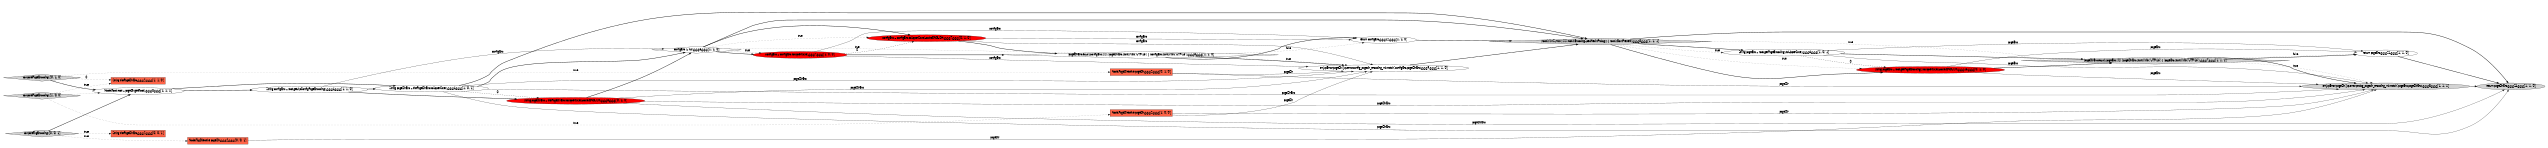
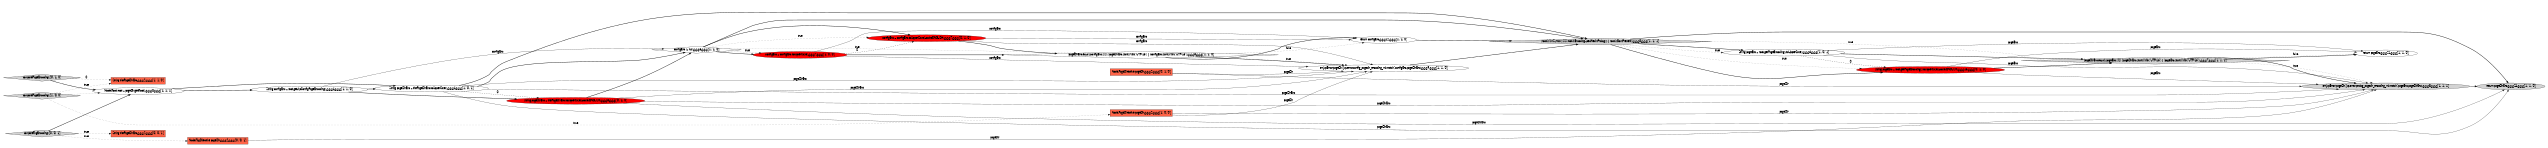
edge "return pageEnc@@@21@@@['1', '1', '0']" -> "return pageDirEnc@@@24@@@['1', '1', '0']": removed
edge "comparePageEncodings['0', '1', '0']" -> "Node.PageDirective pageDir@@@2@@@['0', '1', '0']": removed, label "true"
